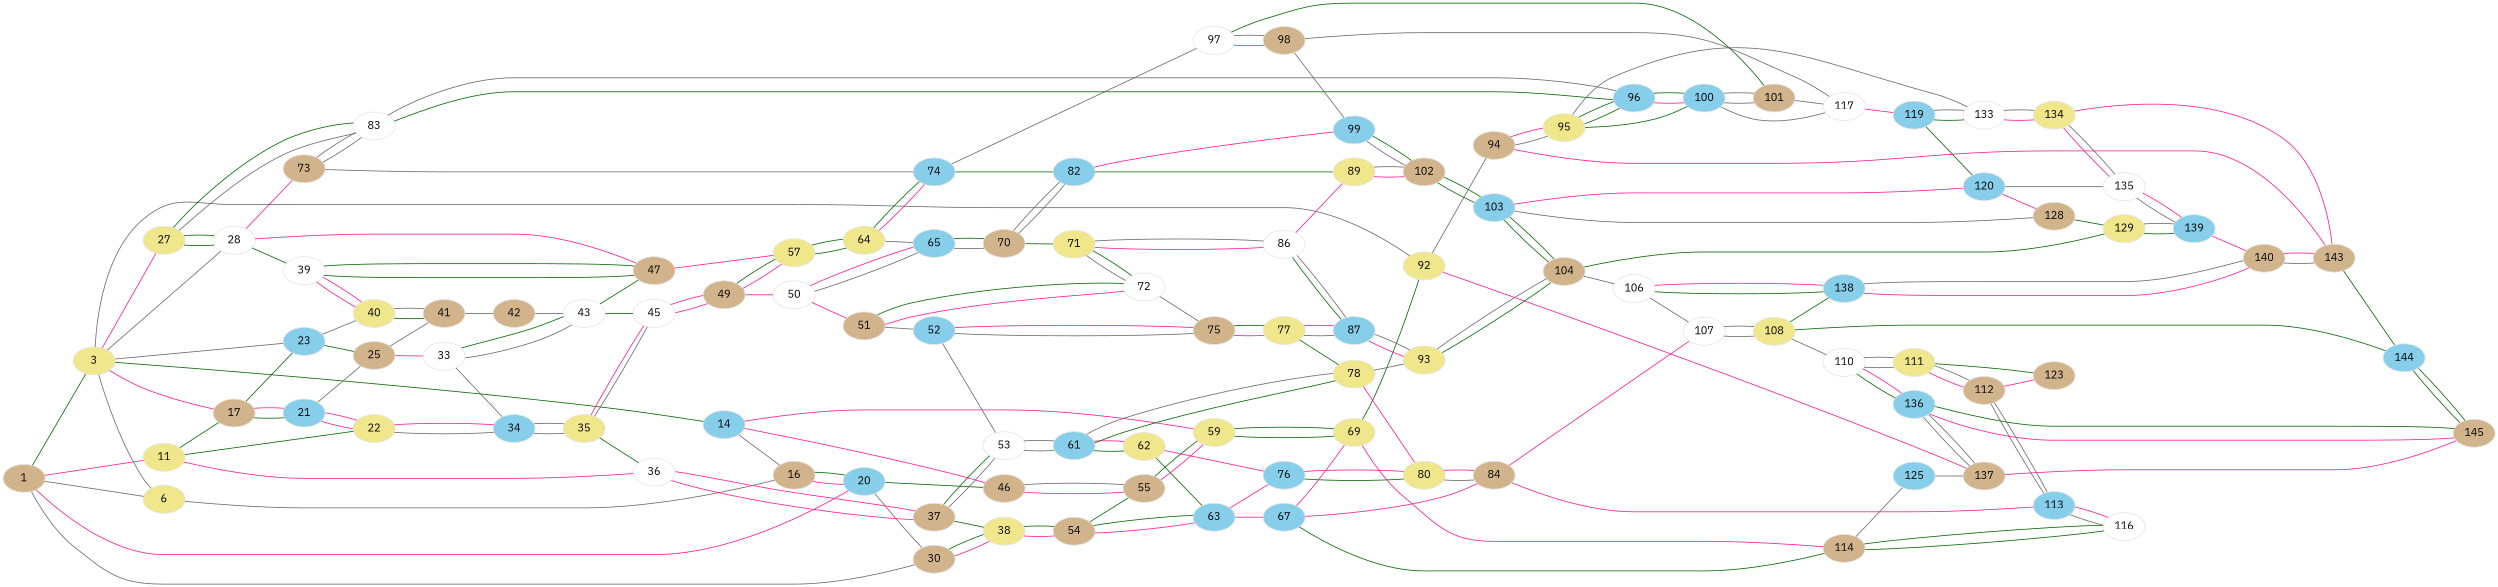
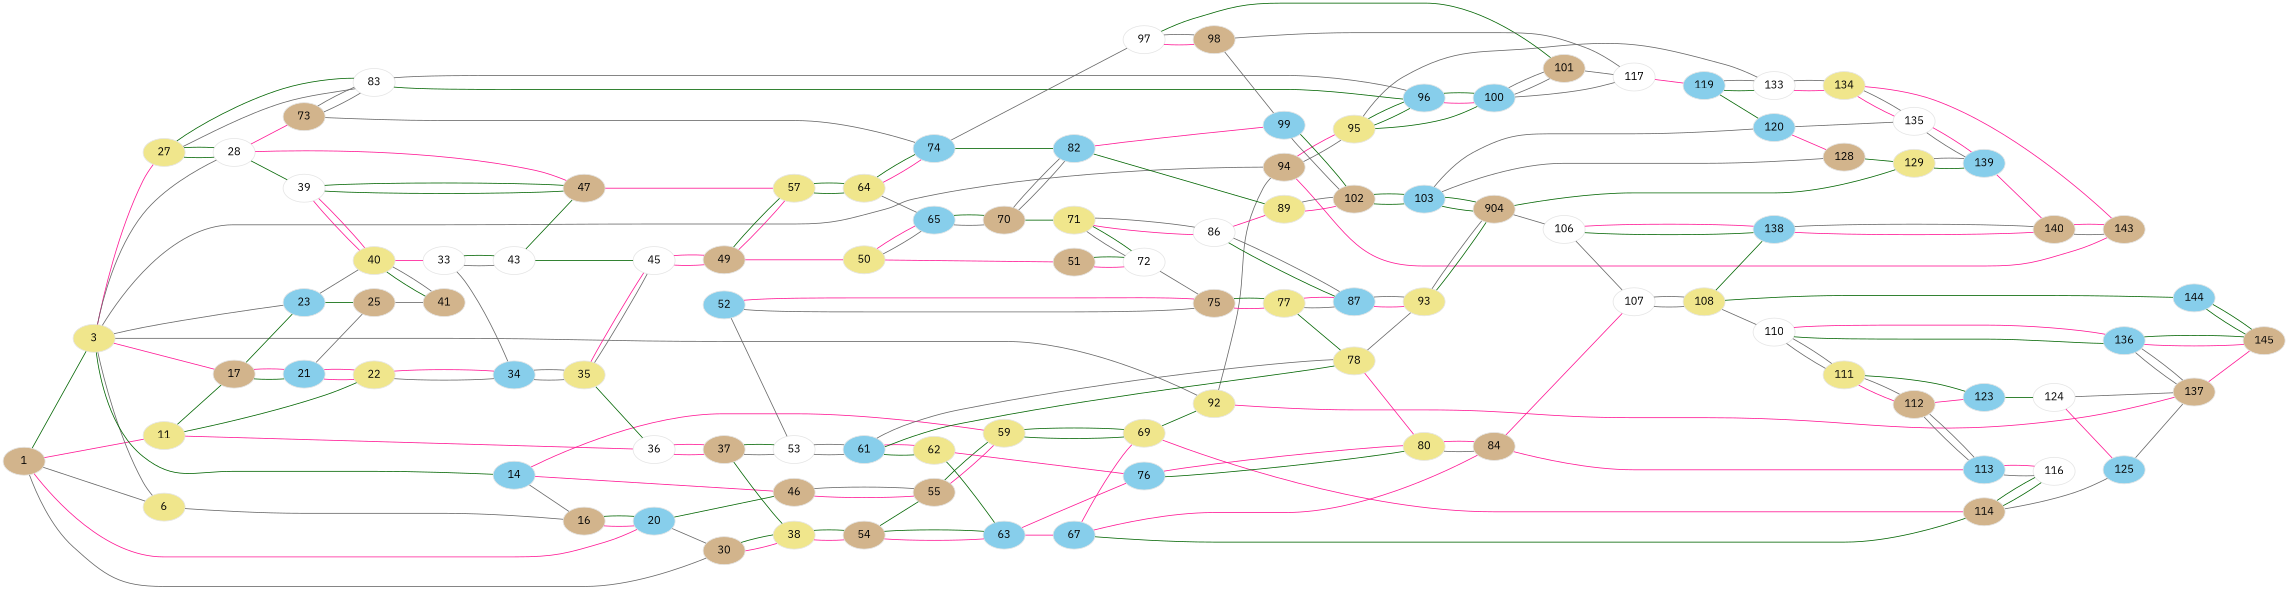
edge "120" -- "103": color deeppink -> gray40
edge "94" -- "3": added
node "104": label "104" -> "904"
node "50": fillcolor white -> khaki
edge "143" -- "144": removed
node "42": removed
edge "51" -- "52": removed
edge "25" -- "33": now "40" -- "33"
node "123": fillcolor tan -> skyblue
node "124": added
